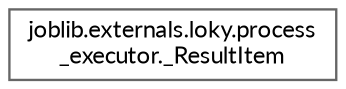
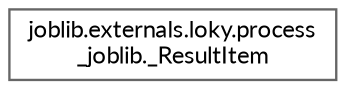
node "joblib.externals.loky.process _executor._ResultItem": label "joblib.externals.loky.process _executor._ResultItem" -> "joblib.externals.loky.process _joblib._ResultItem"
